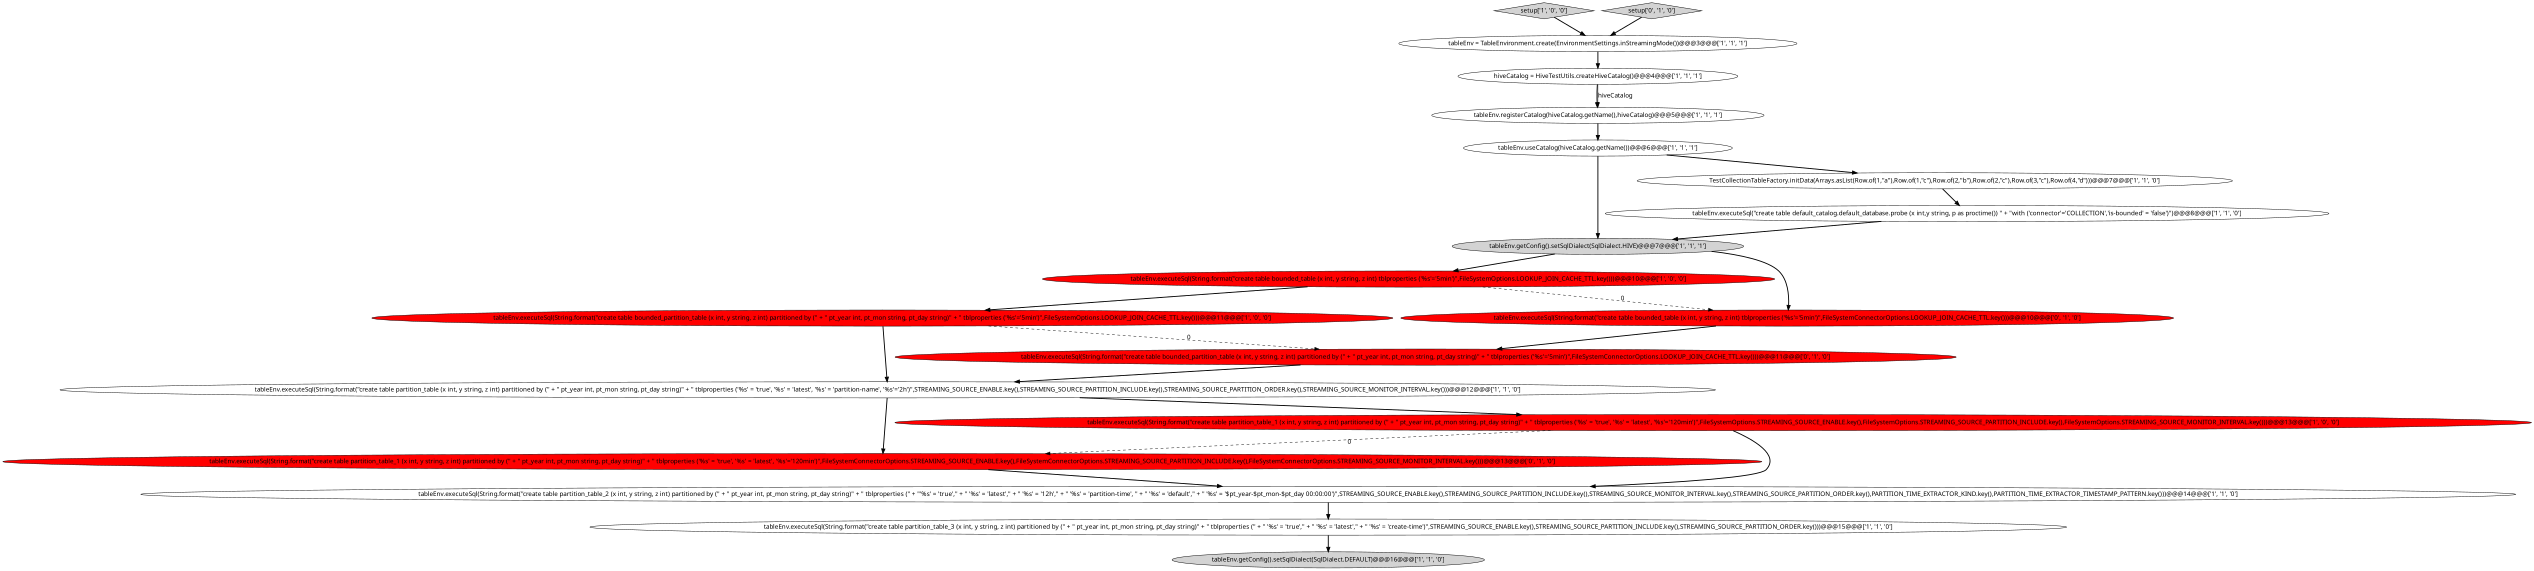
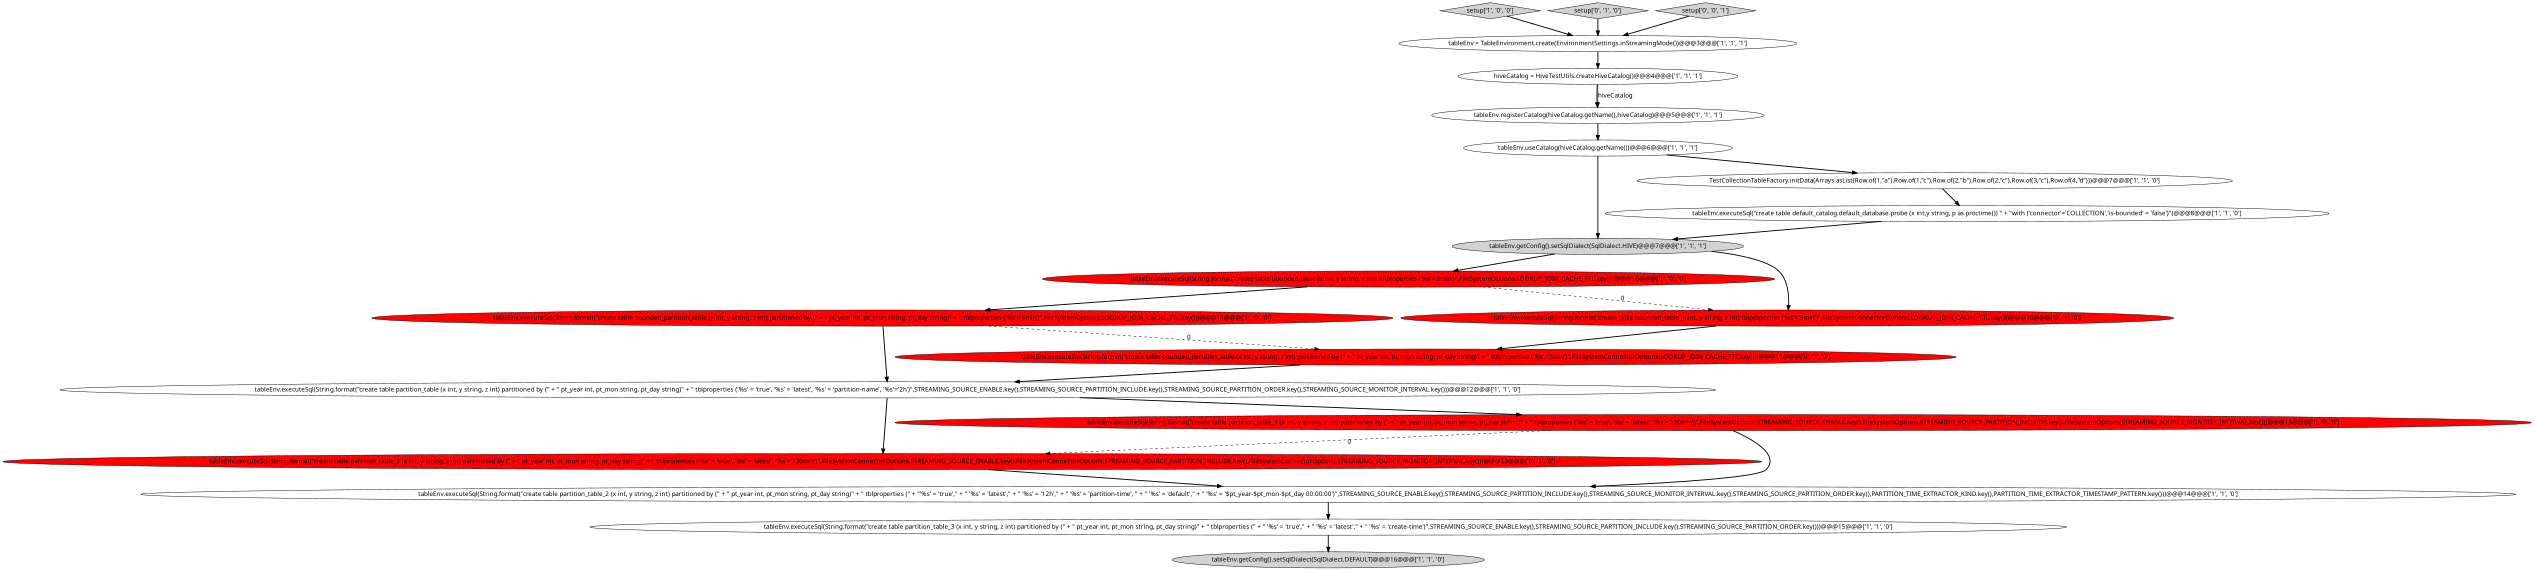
node "setup['0', '0', '1']": added
